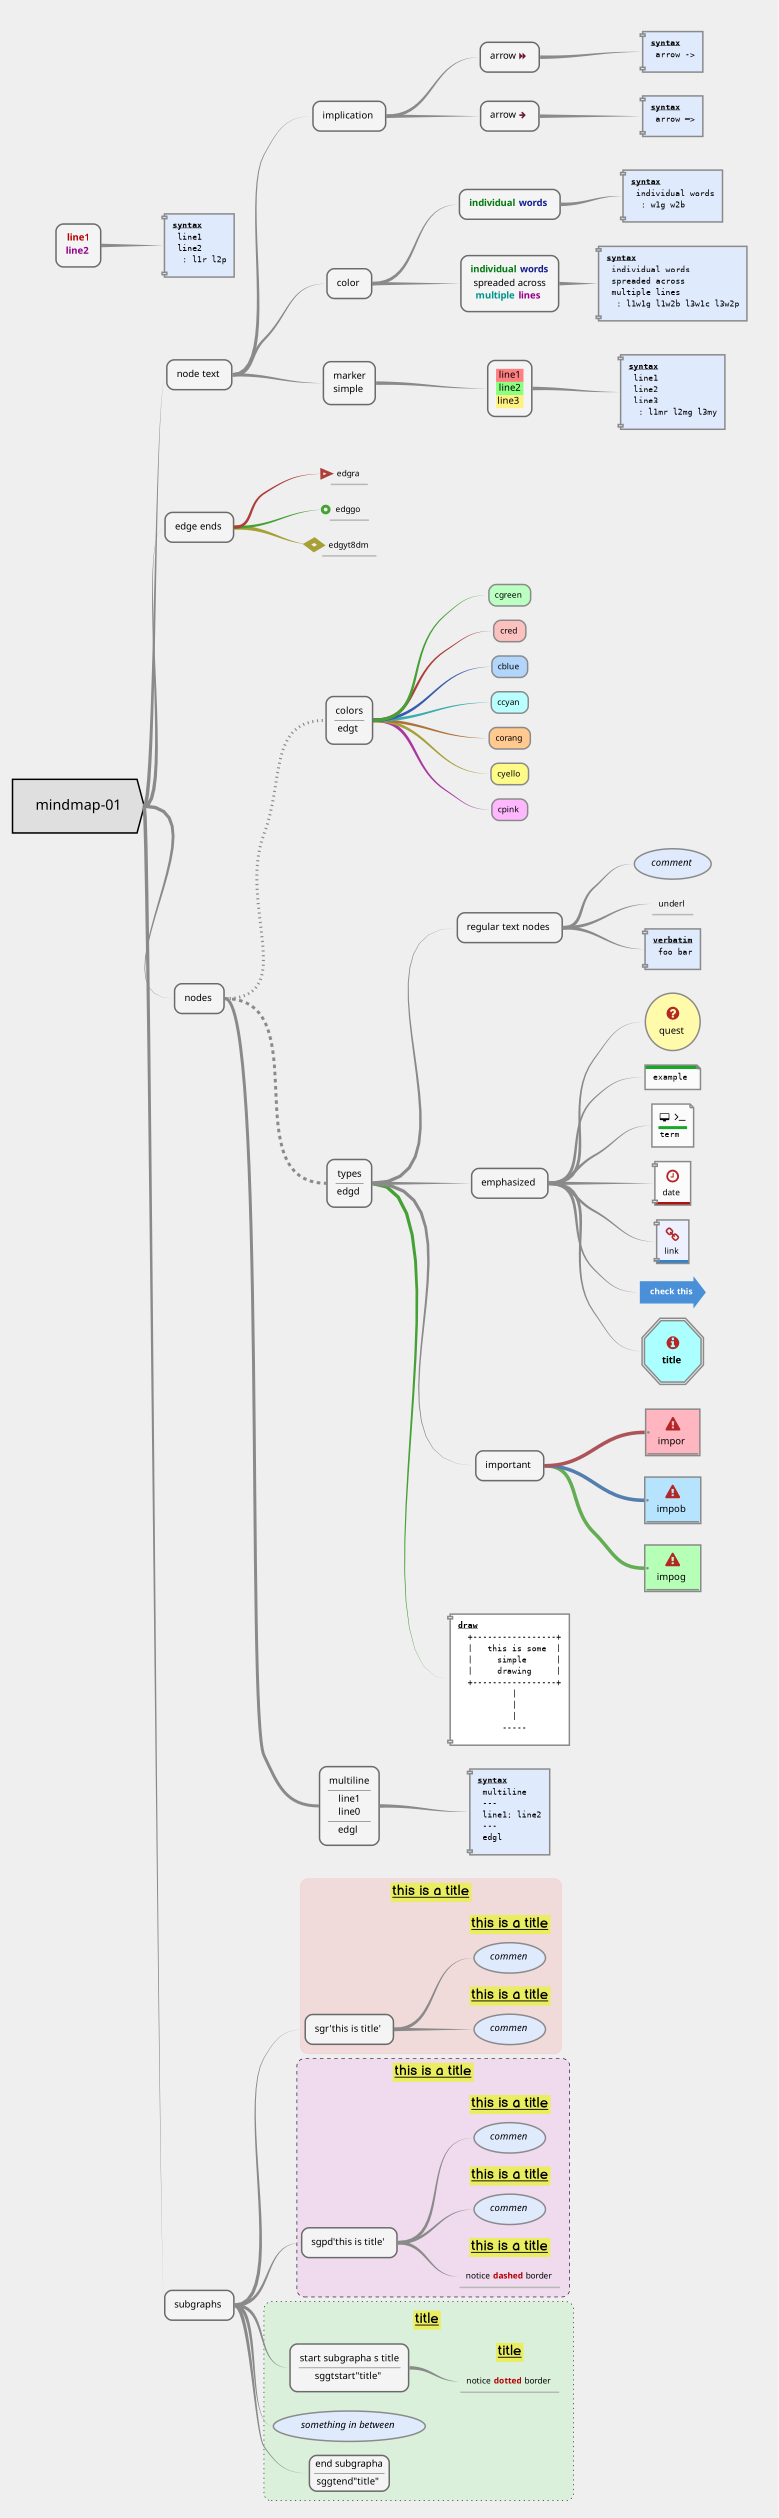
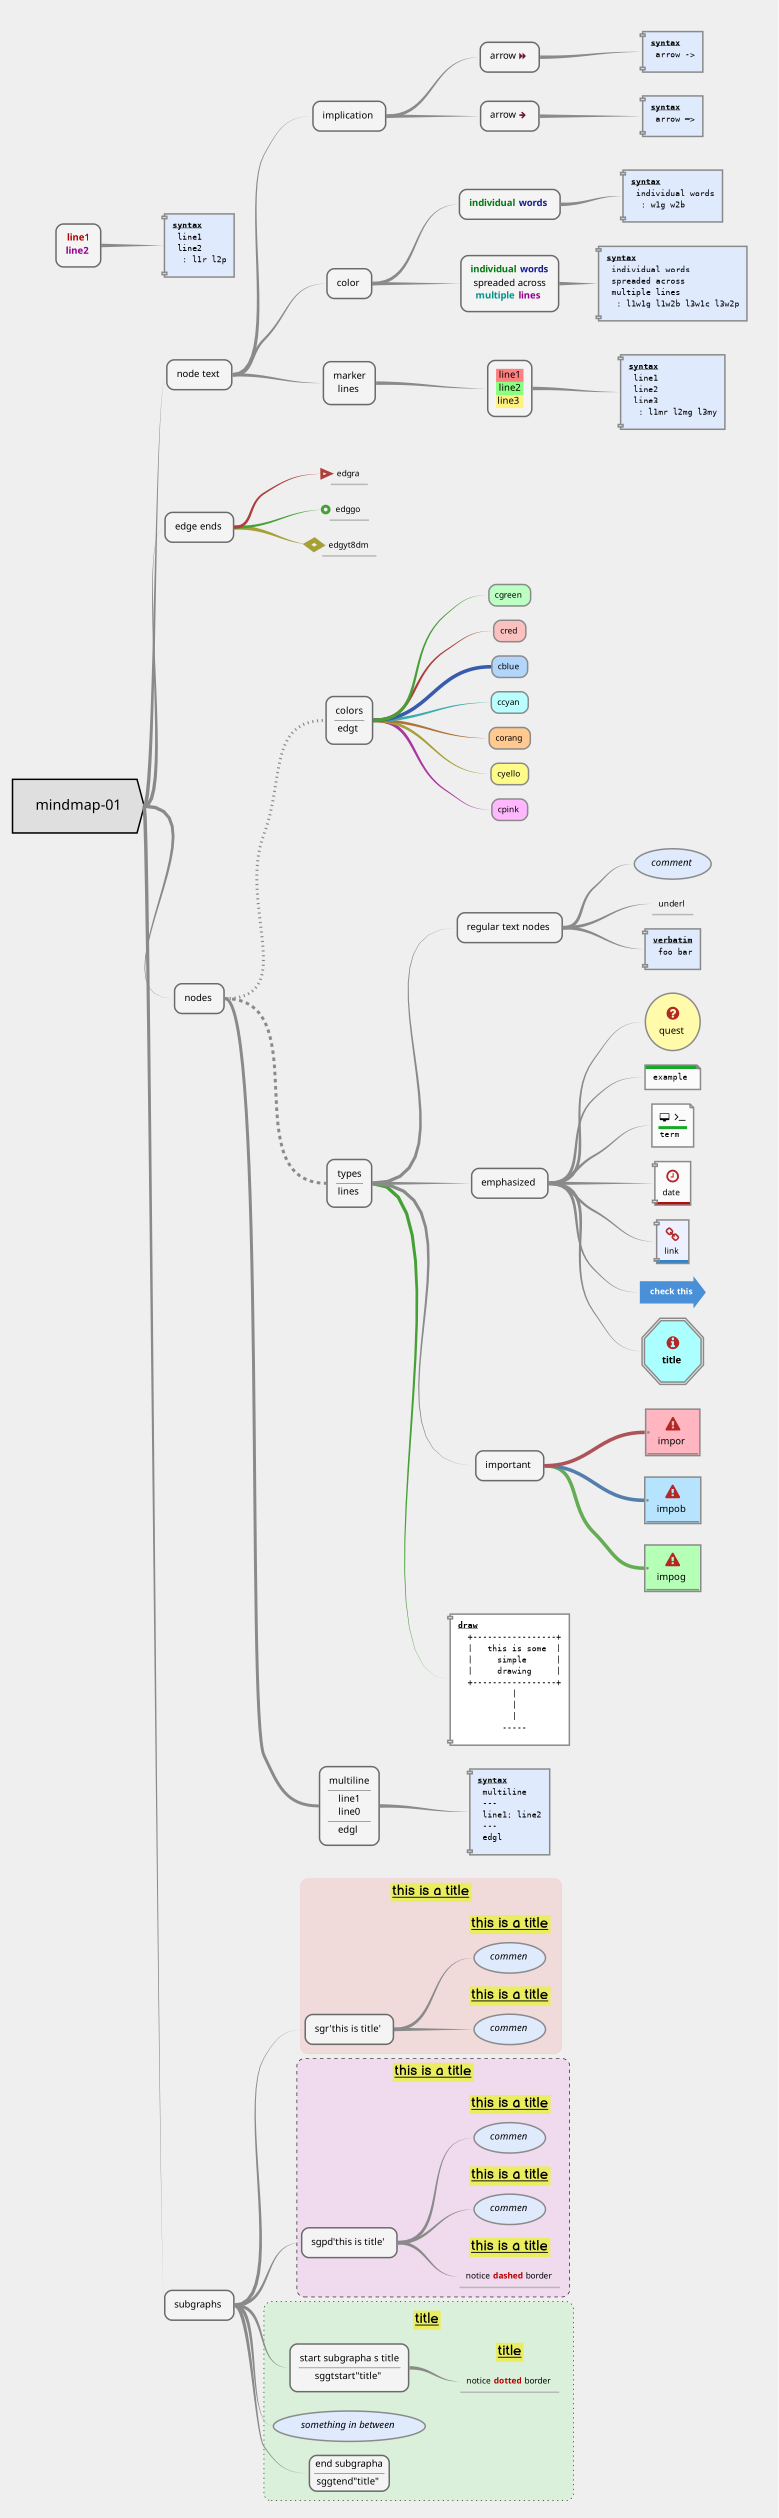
node "marker": text "simple" -> "lines"
edge "cblue" -- "colors": style tapered -> bold
node "types": text "edgd" -> "lines"
